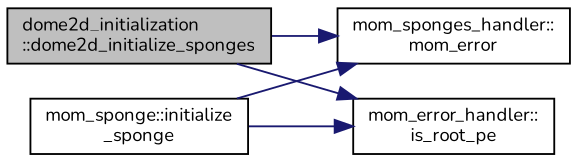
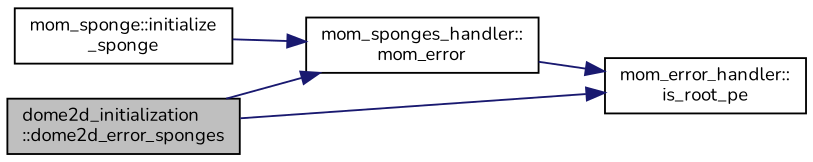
node "dome2d_initialization ::dome2d_initialize_sponges": label "dome2d_initialization ::dome2d_initialize_sponges" -> "dome2d_initialization ::dome2d_error_sponges"
edge "mom_sponge::initialize _sponge" -> "mom_error_handler:: is_root_pe": now "mom_sponges_handler:: mom_error" -> "mom_error_handler:: is_root_pe"
